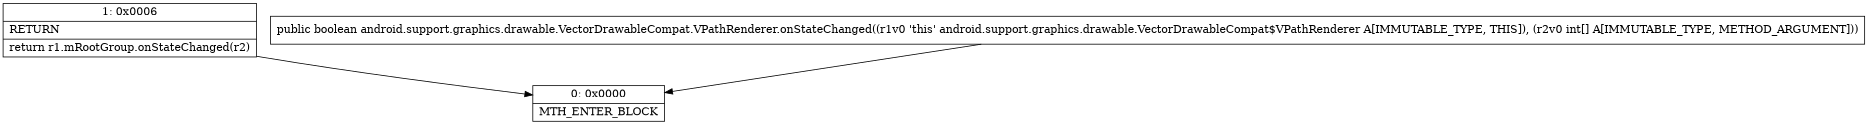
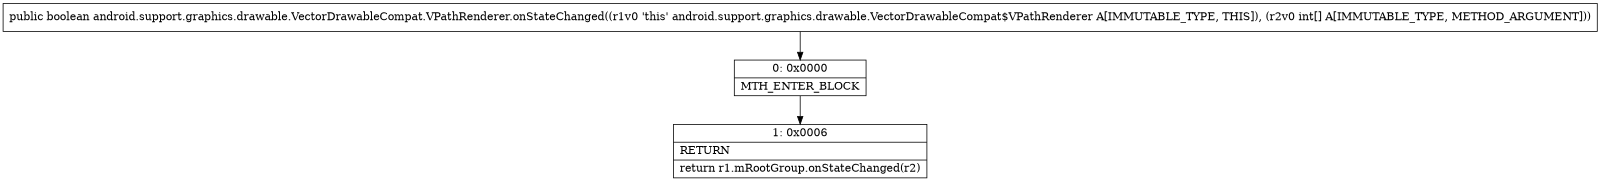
edge "1: 0x0006" -> "0: 0x0000": reversed
